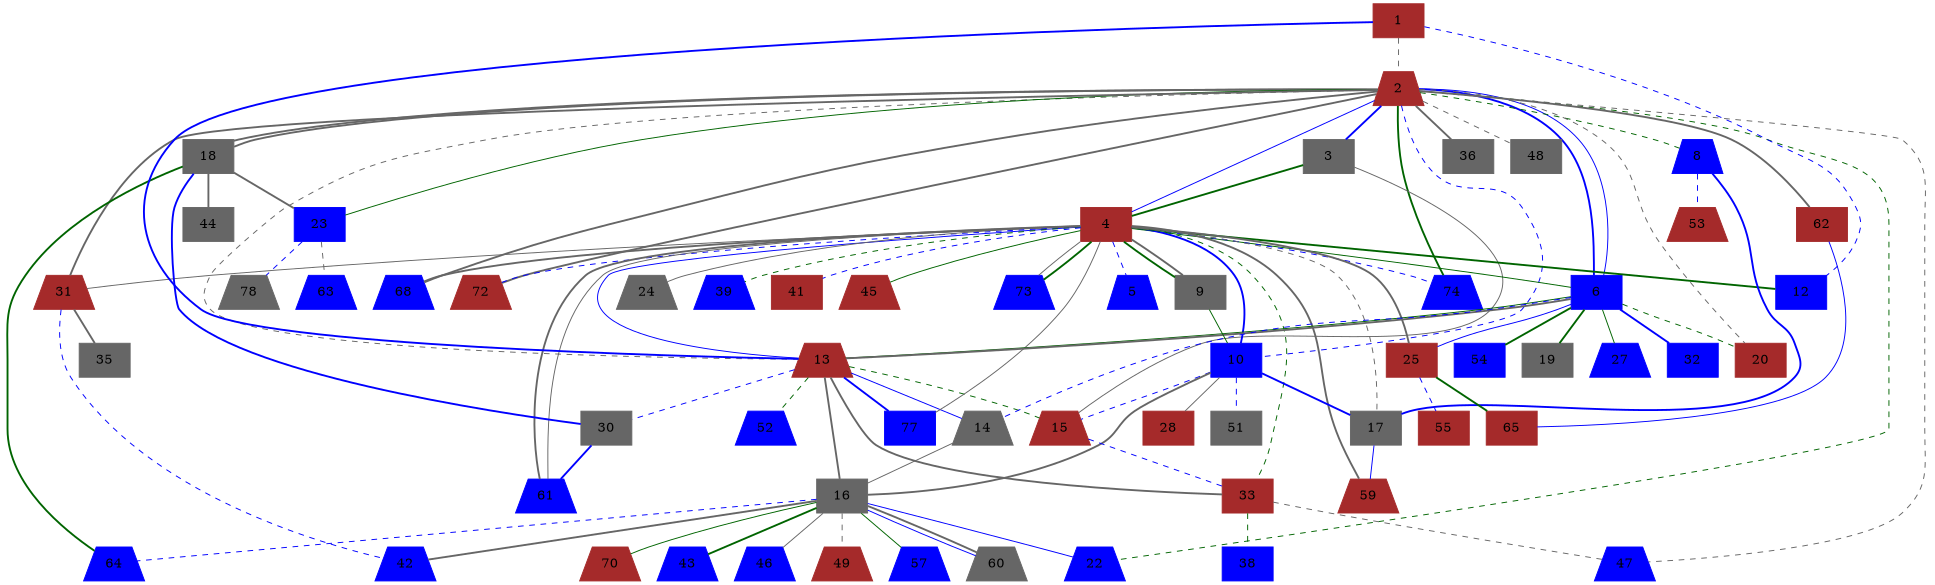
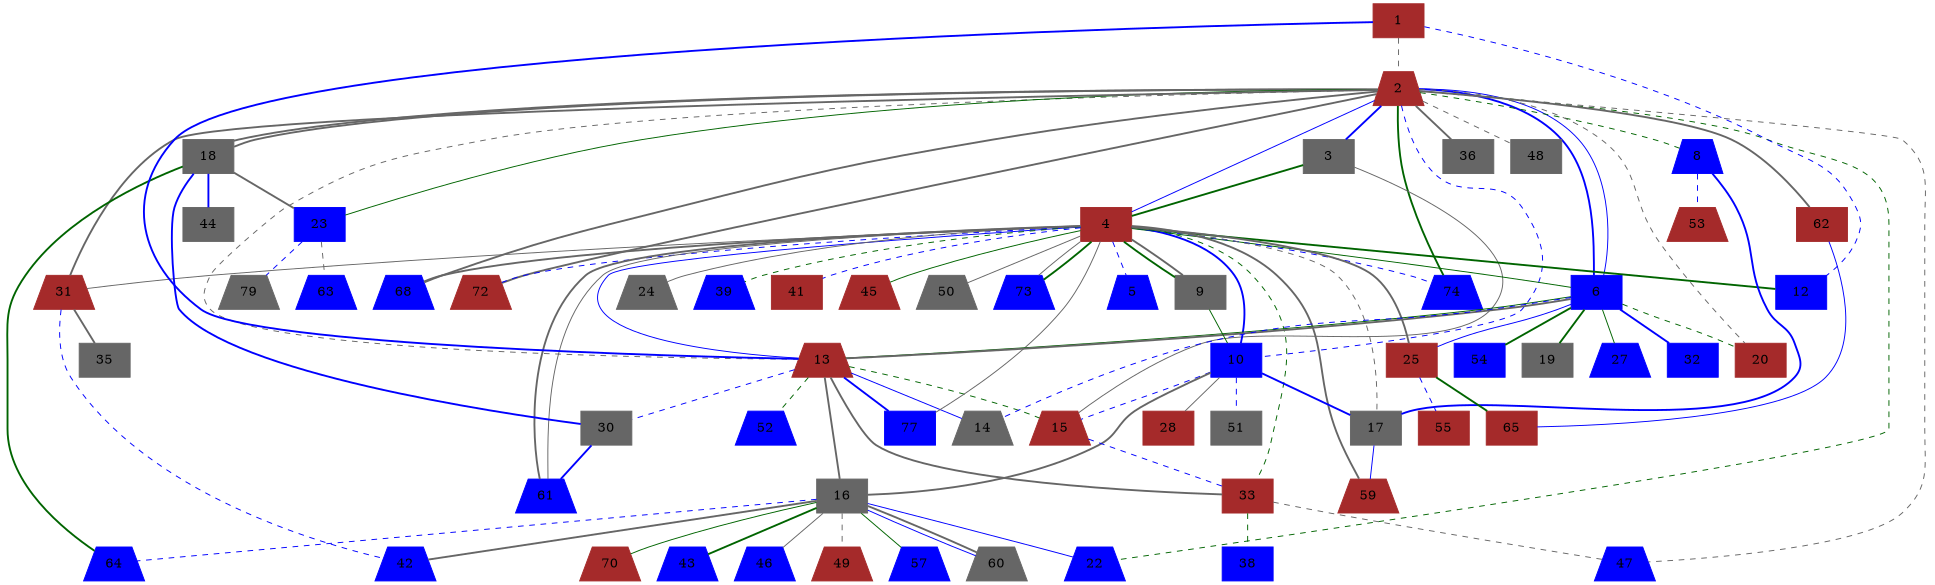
edge "18" -- "44": color gray40 -> blue
node "78": label "78" -> "79"
node "50": added
edge "14" -- "16": removed
